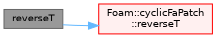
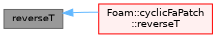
edge "reverseT" -> "Foam::cyclicFaPatch ::reverseT": reversed
